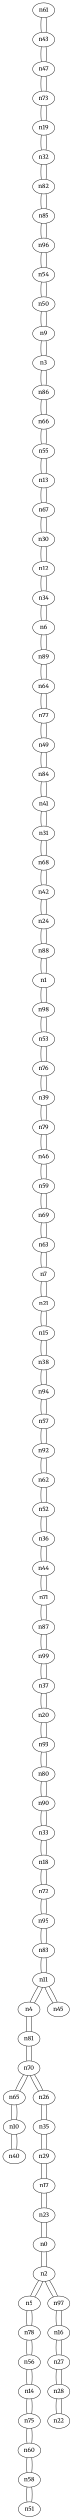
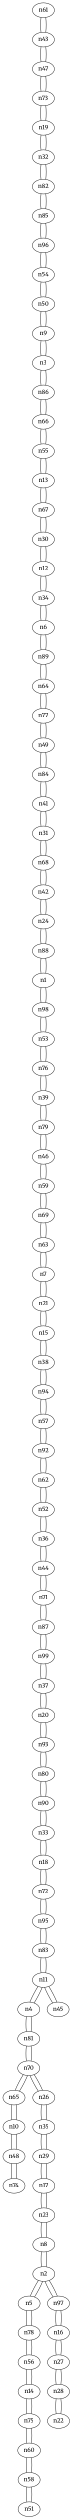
node "n40": label "n40" -> "n48"
node "n74": added
node "n0": label "n0" -> "n8"
